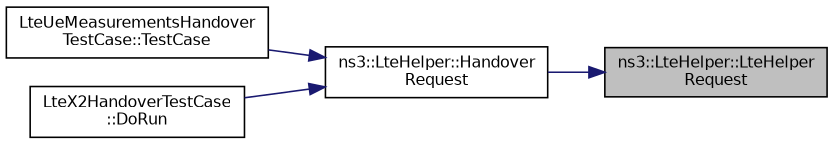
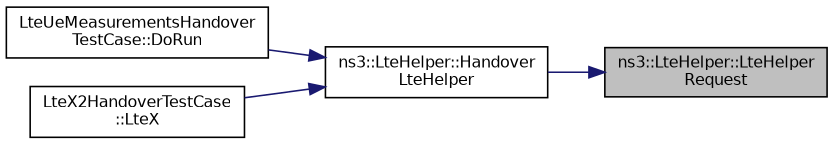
node "LteUeMeasurementsHandover TestCase::TestCase": label "LteUeMeasurementsHandover TestCase::TestCase" -> "LteUeMeasurementsHandover TestCase::DoRun"
node "ns3::LteHelper::Handover Request": label "ns3::LteHelper::Handover Request" -> "ns3::LteHelper::Handover LteHelper"
node "LteX2HandoverTestCase ::DoRun": label "LteX2HandoverTestCase ::DoRun" -> "LteX2HandoverTestCase ::LteX"
